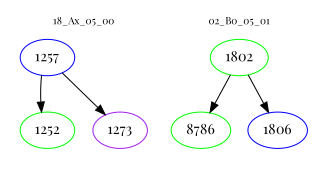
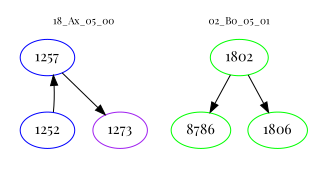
edge "1257" -> "1252": reversed
node "1252": color green -> blue
node "1806": color blue -> green
